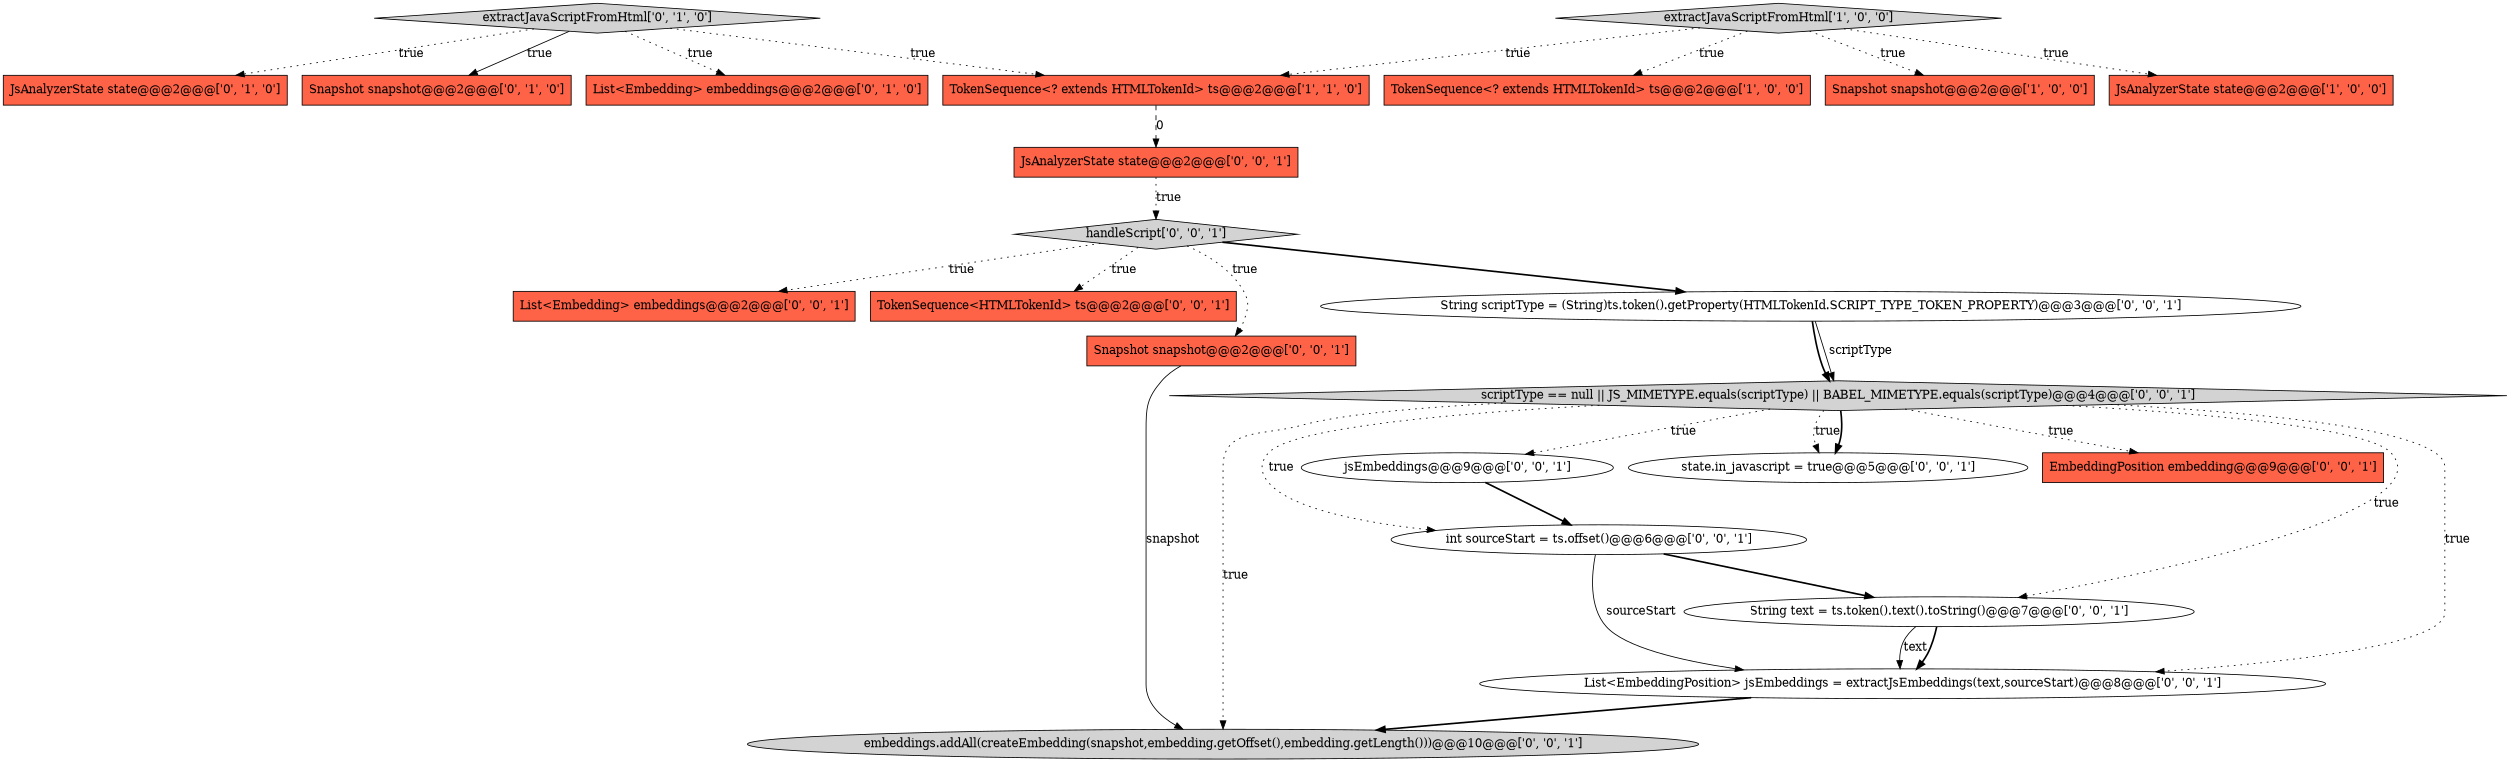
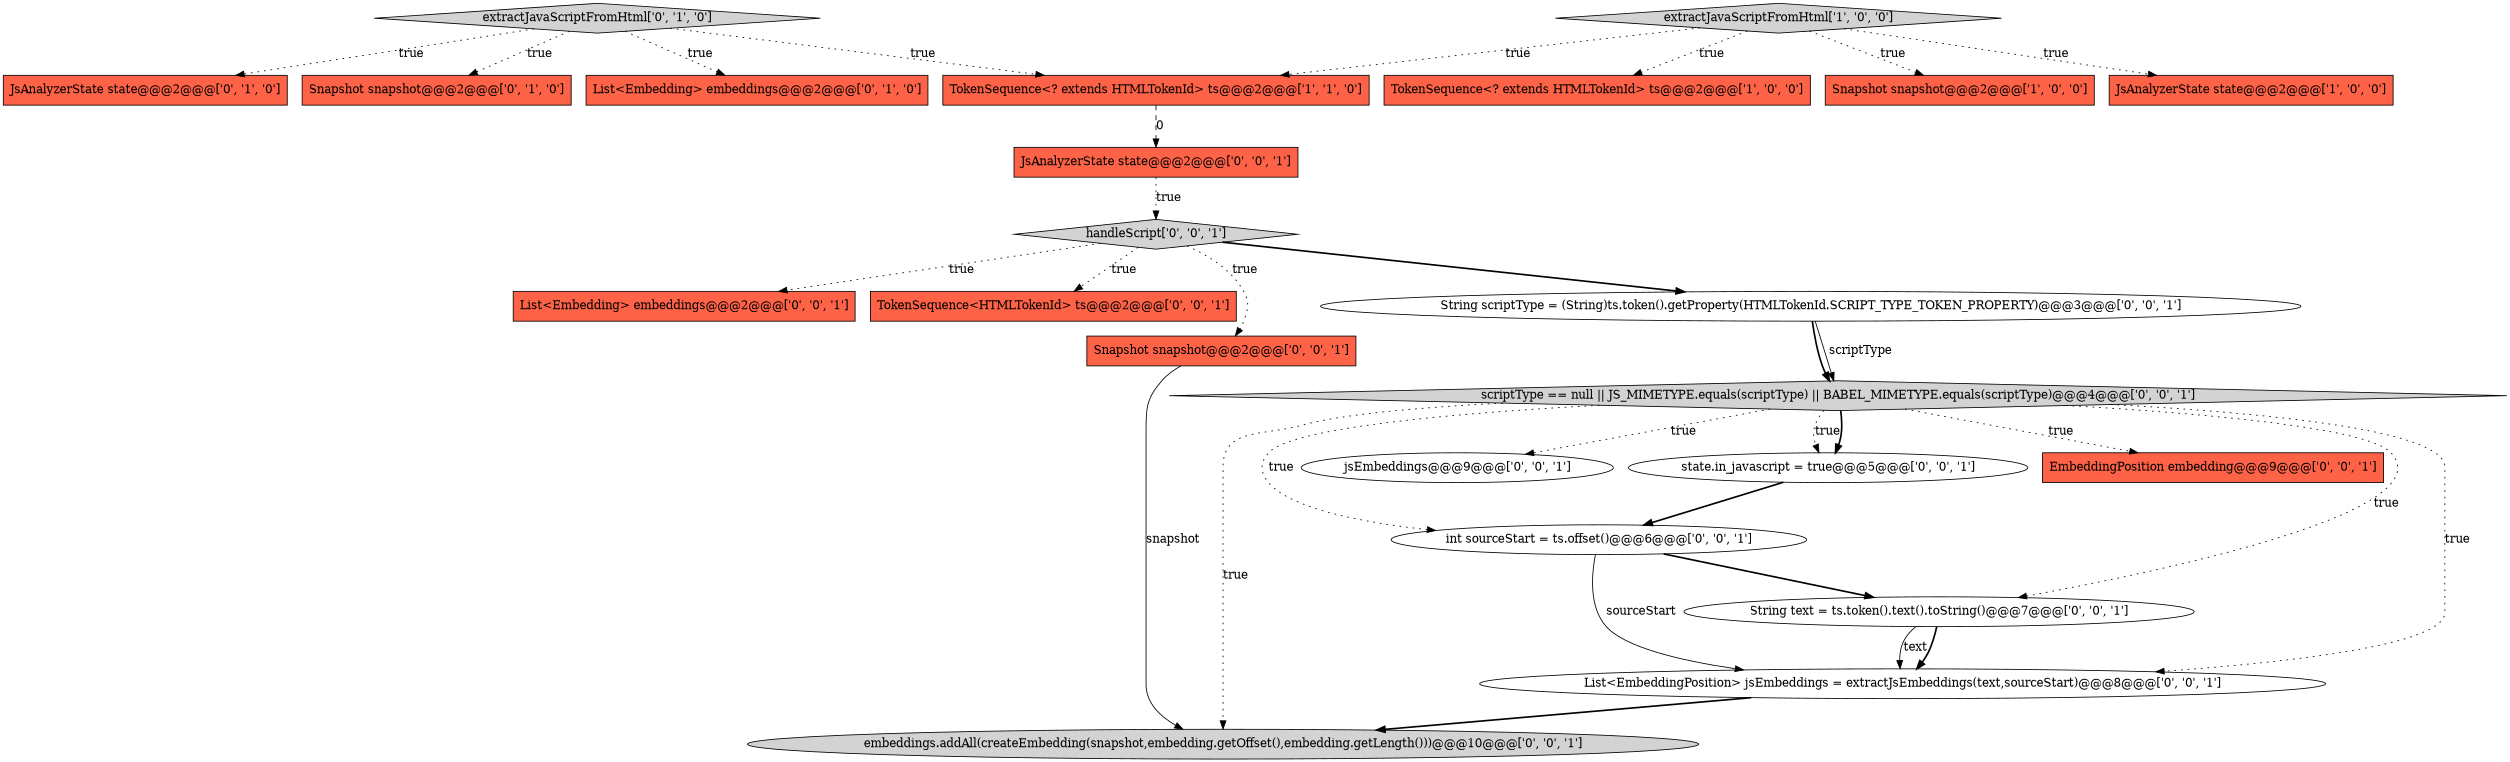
edge "extractJavaScriptFromHtml['0', '1', '0']" -> "Snapshot snapshot@@@2@@@['0', '1', '0']": style solid -> dotted
edge "jsEmbeddings@@@9@@@['0', '0', '1']" -> "int sourceStart = ts.offset()@@@6@@@['0', '0', '1']": now "state.in_javascript = true@@@5@@@['0', '0', '1']" -> "int sourceStart = ts.offset()@@@6@@@['0', '0', '1']"
